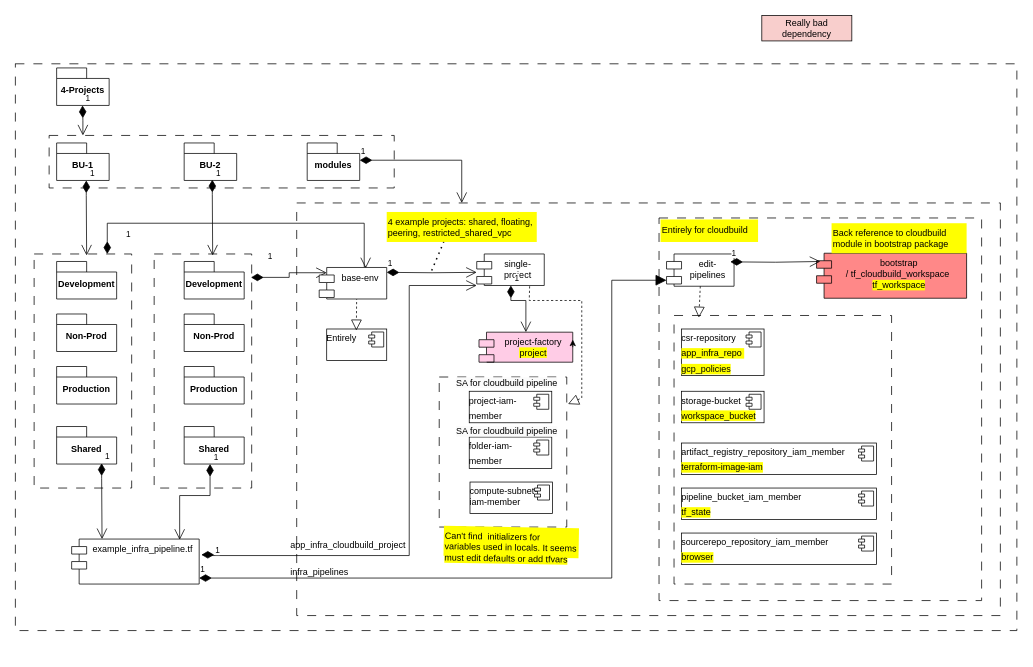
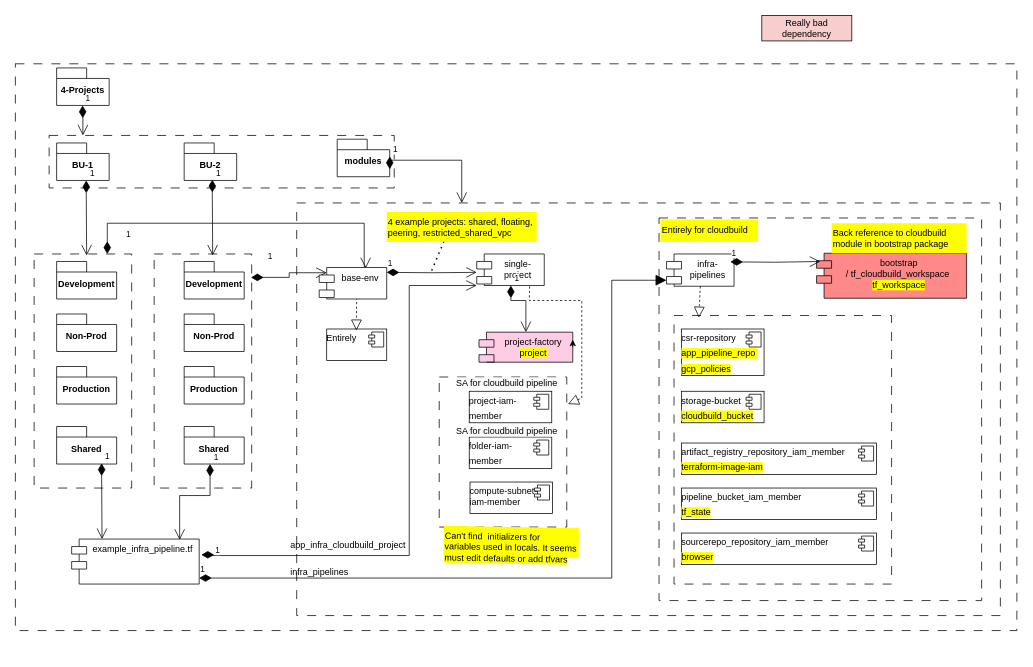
node "modules": moved (333, 162) -> (363, 158)
node "edit-pipelines": label "edit-pipelines" -> "infra-pipelines"
node "csr-repository app_infra_repo gcp_policies": label "csr-repository app_infra_repo gcp_policies" -> "csr-repository app_pipeline_repo gcp_policies"
node "storage-bucket workspace_bucket": label "storage-bucket workspace_bucket" -> "storage-bucket cloudbuild_bucket"
